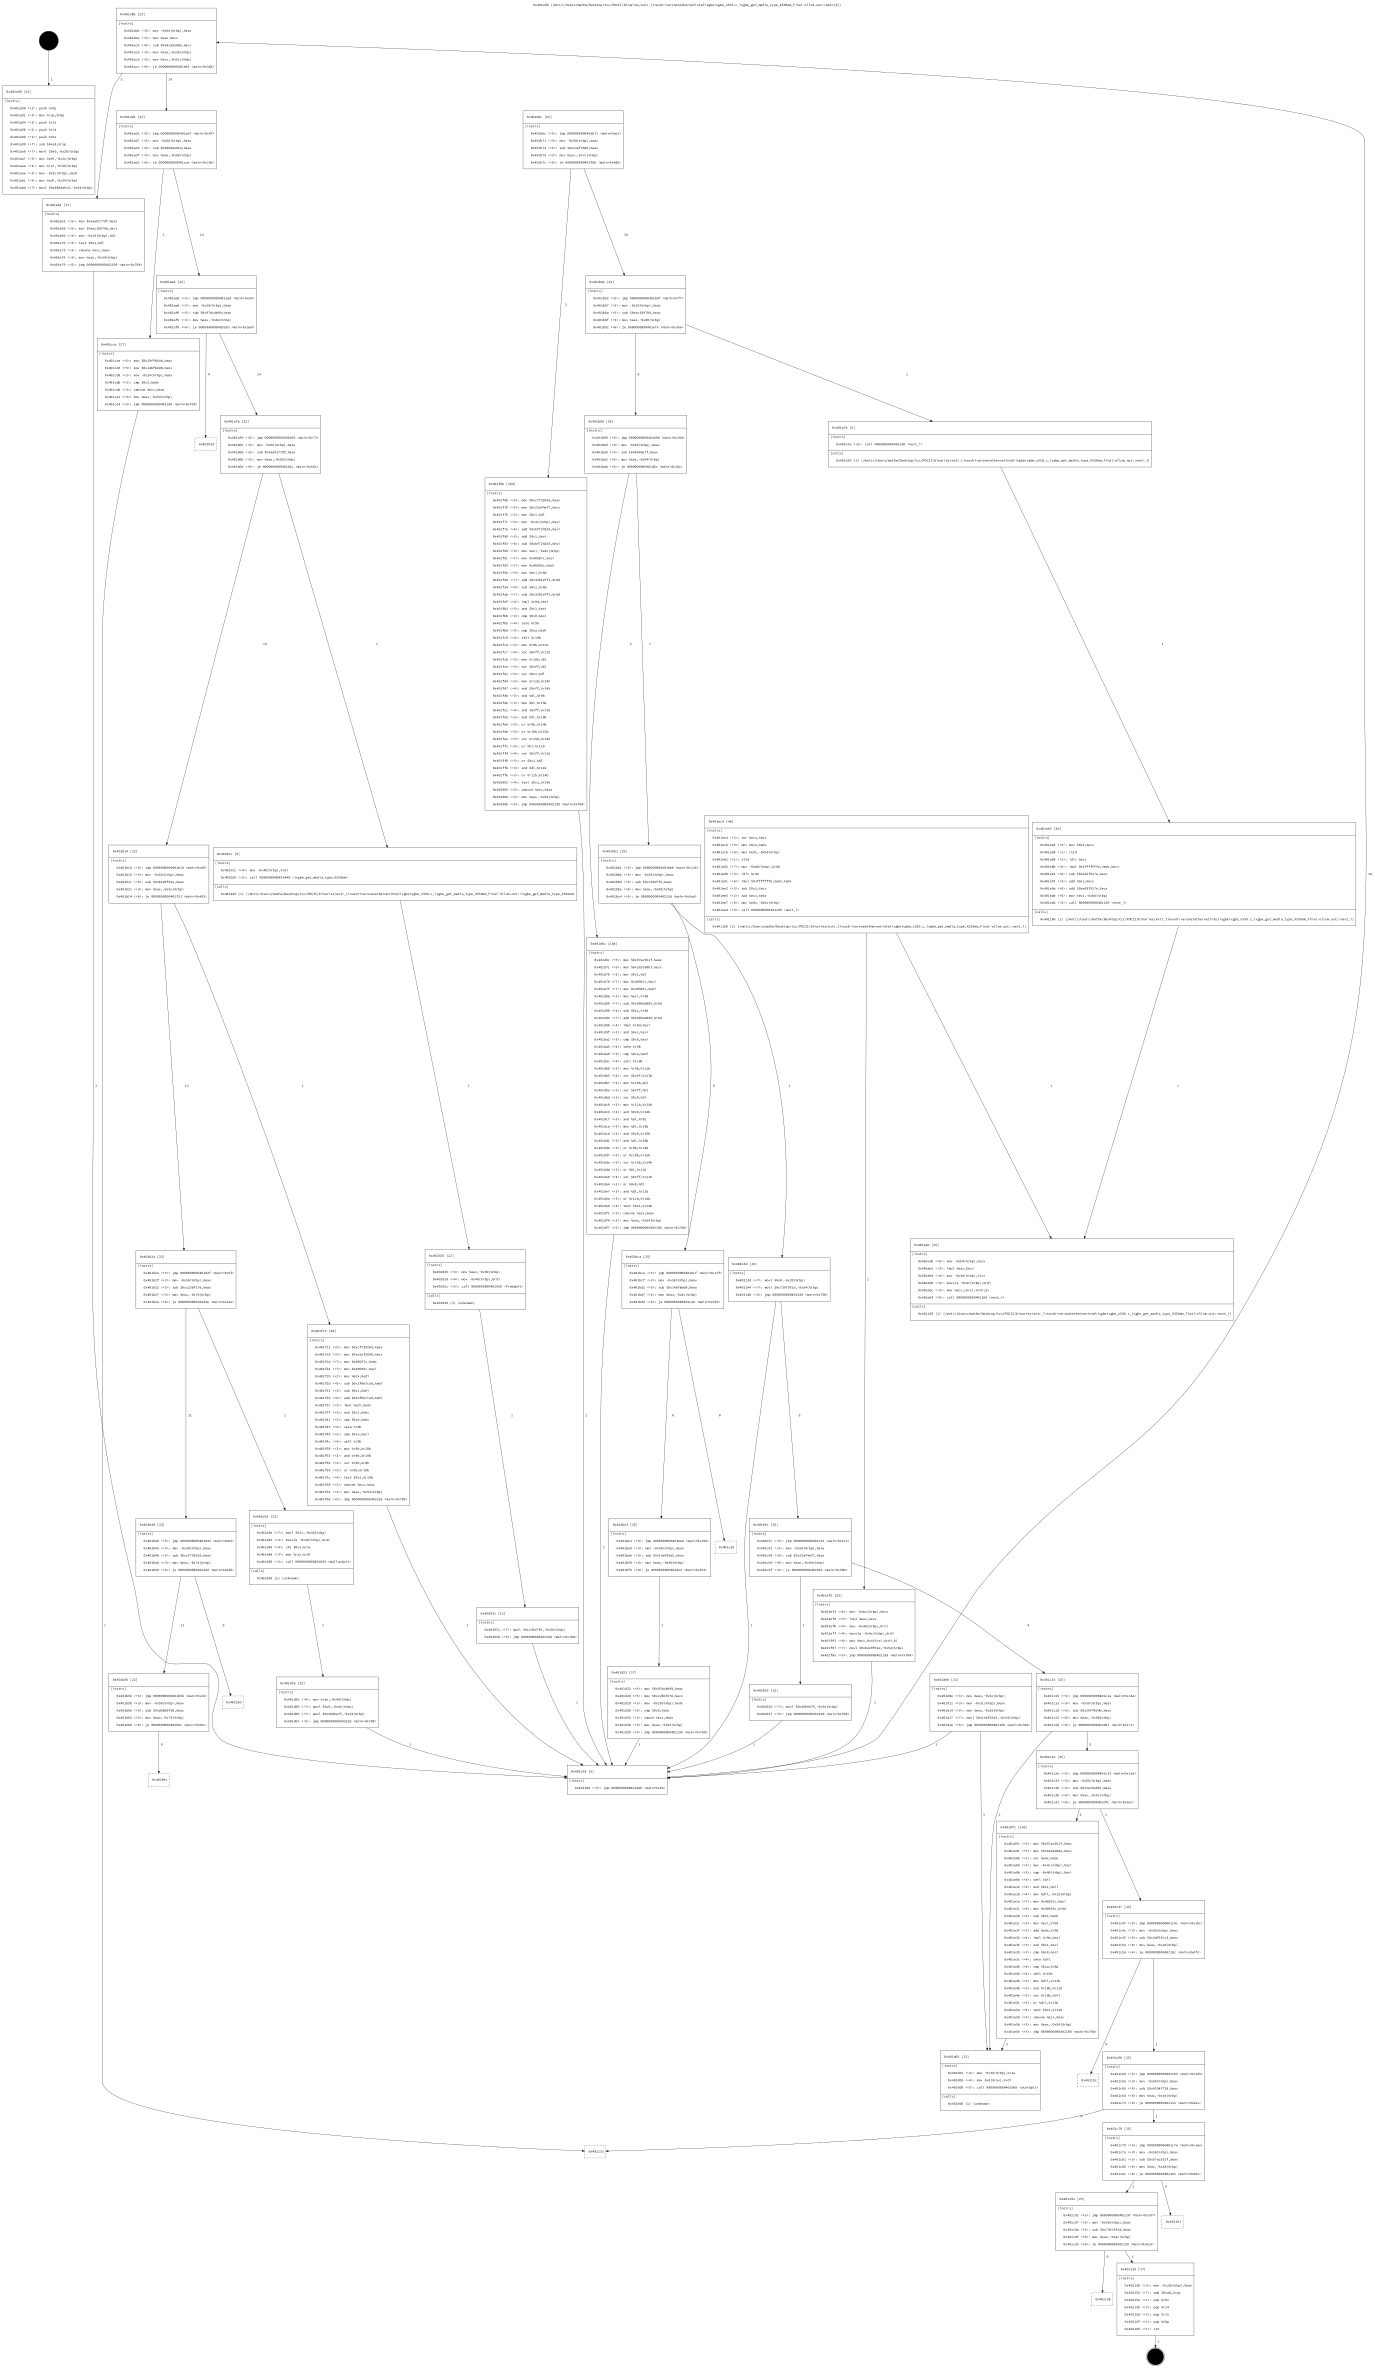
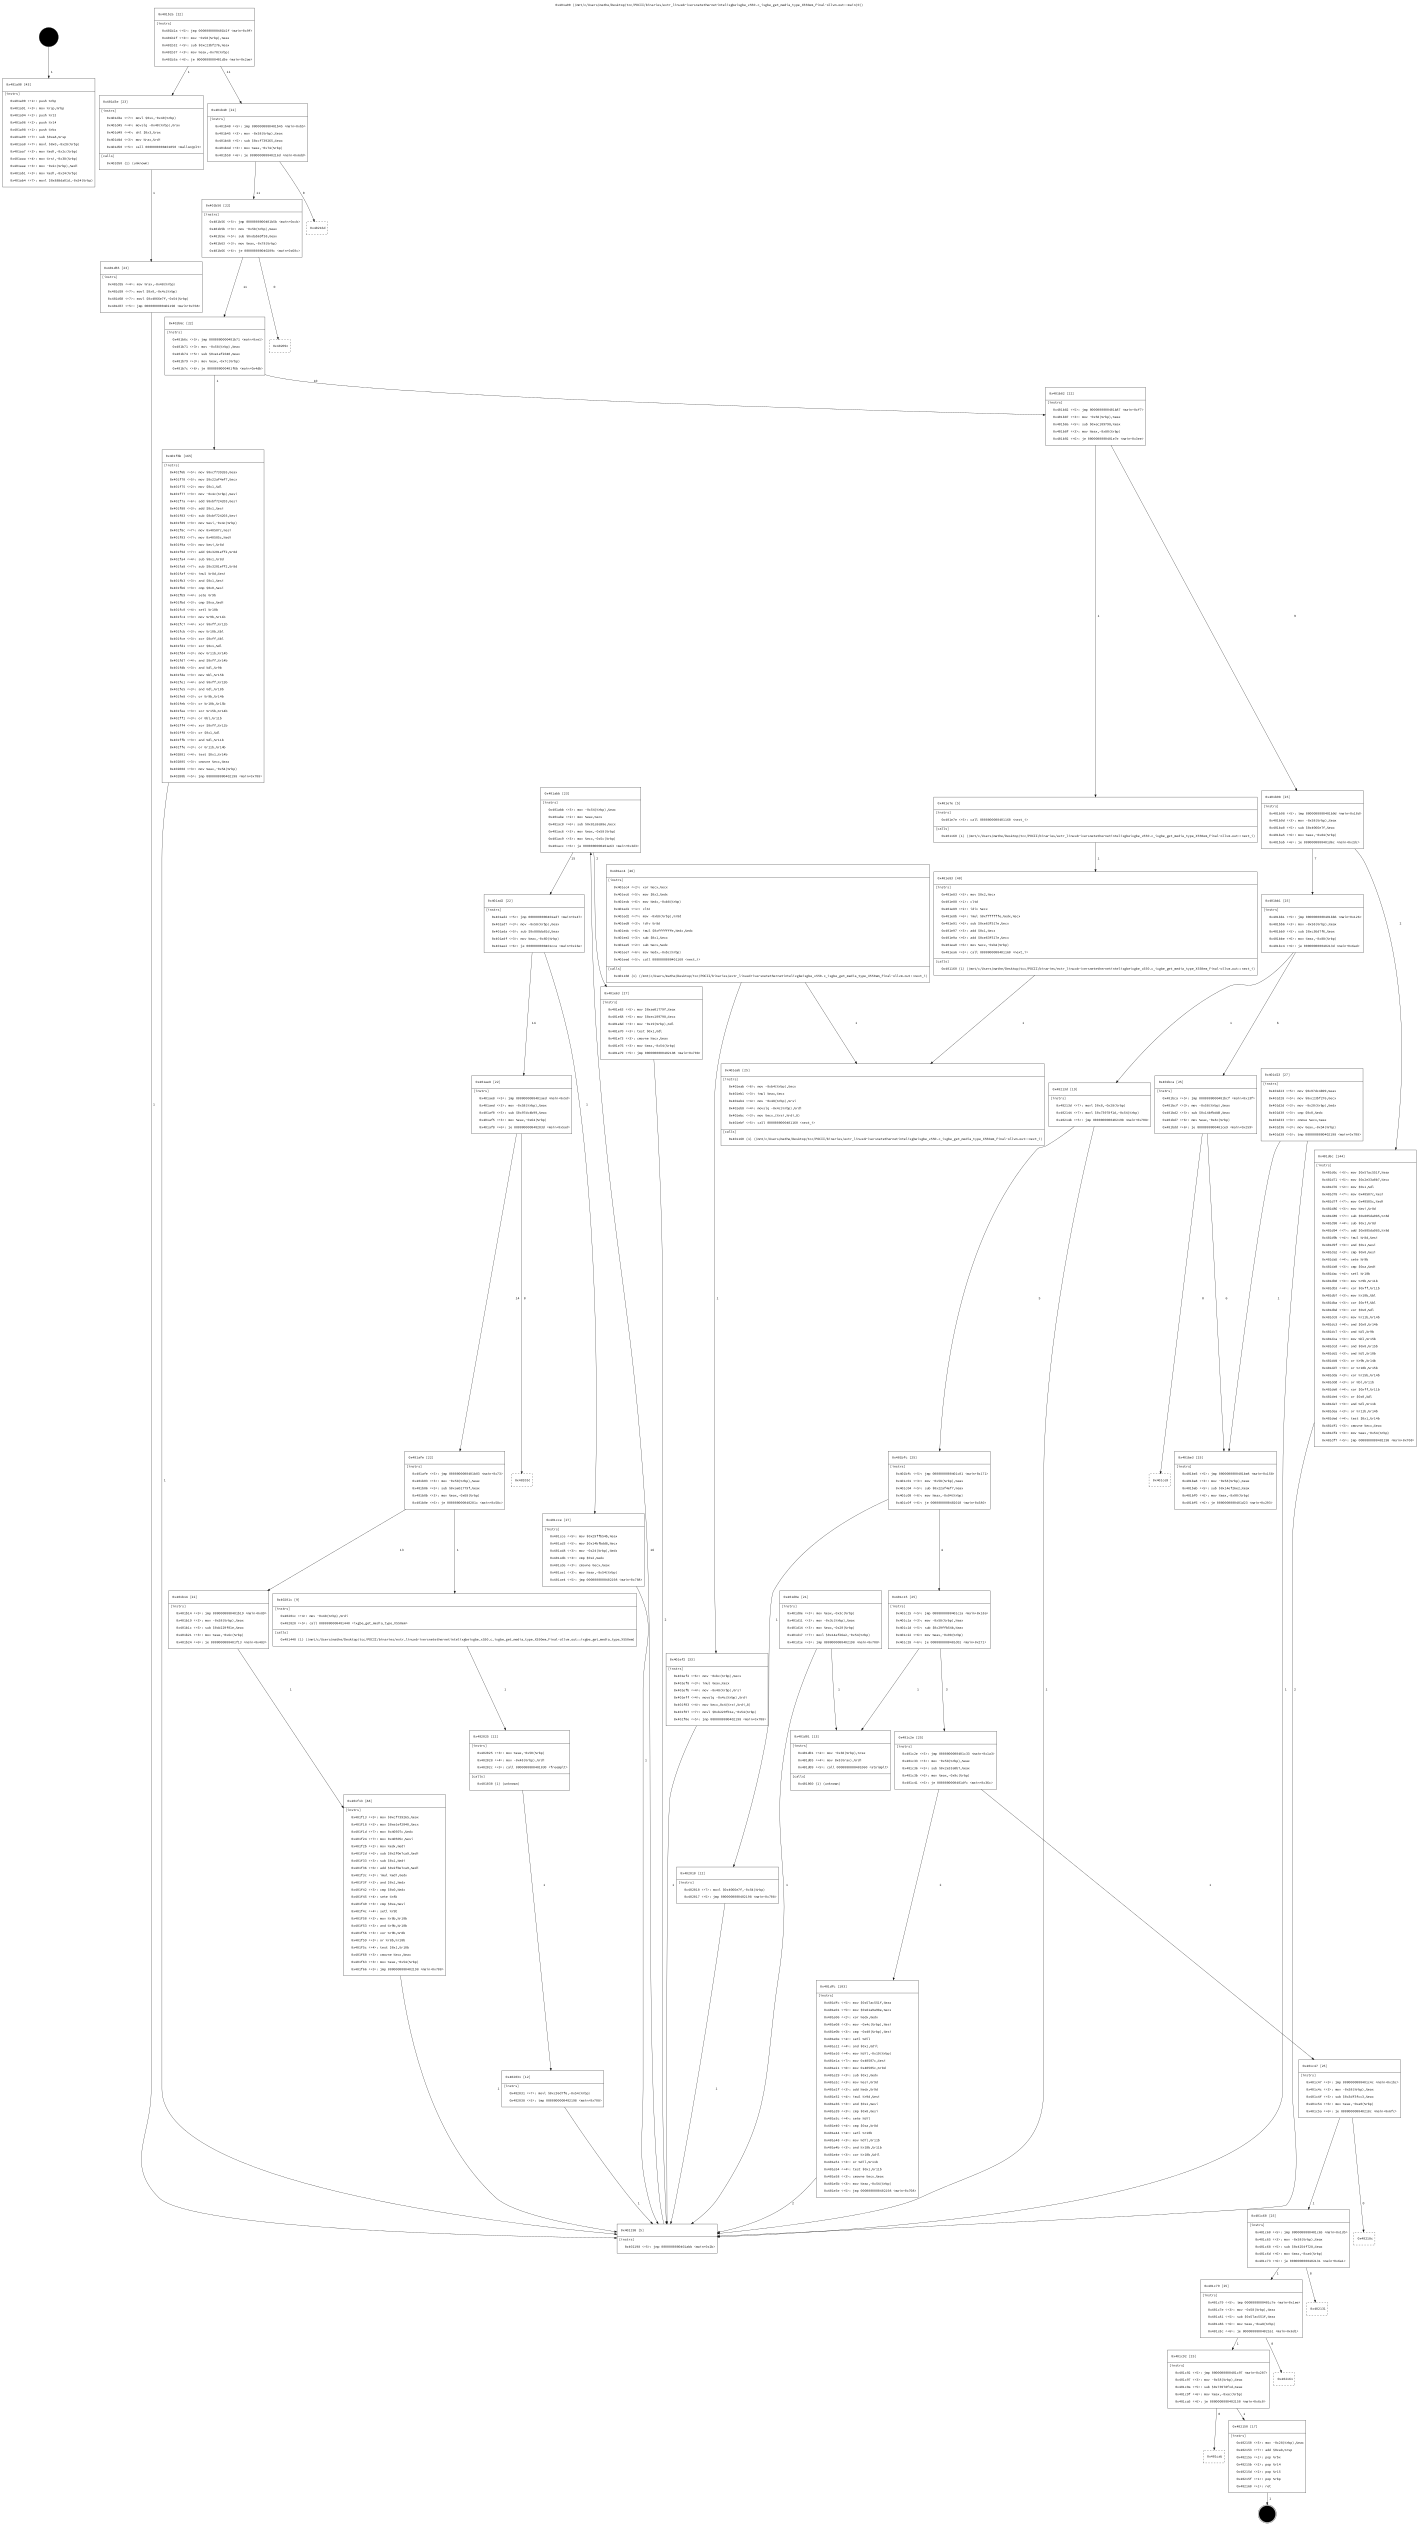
edge "0x401b56 [22]" -> "0x401b6c [22]": added, label "11"
edge "0x401b14 [22]" -> "0x401b2a [22]": removed, label "12"
edge "0x401cce [27]" -> "0x402131": now "0x401cce [27]" -> "0x402198 [5]"
edge "0x401be3 [25]" -> "0x401d23 [27]": reversed
edge "0x401dfc [103]" -> "0x401d01 [13]": now "0x401dfc [103]" -> "0x402198 [5]"
